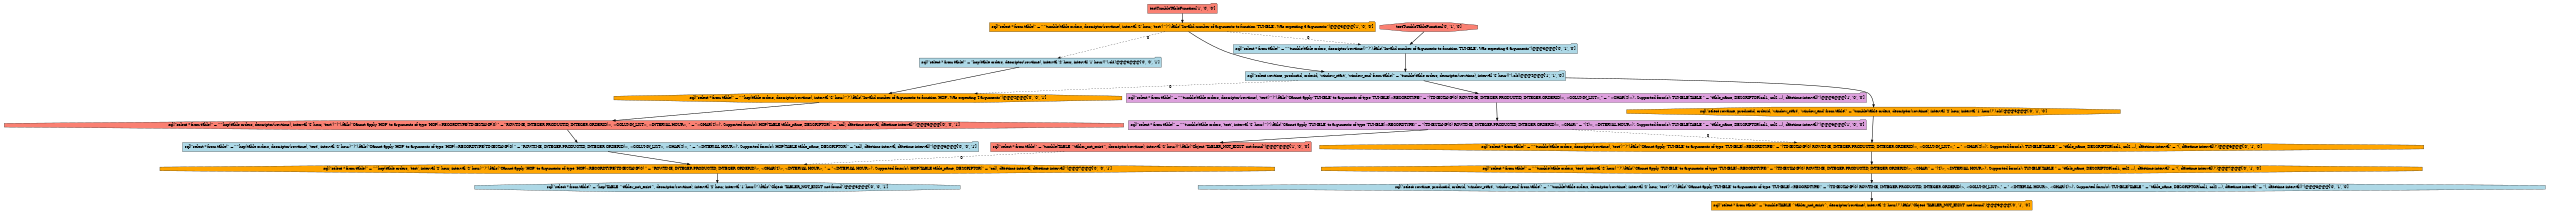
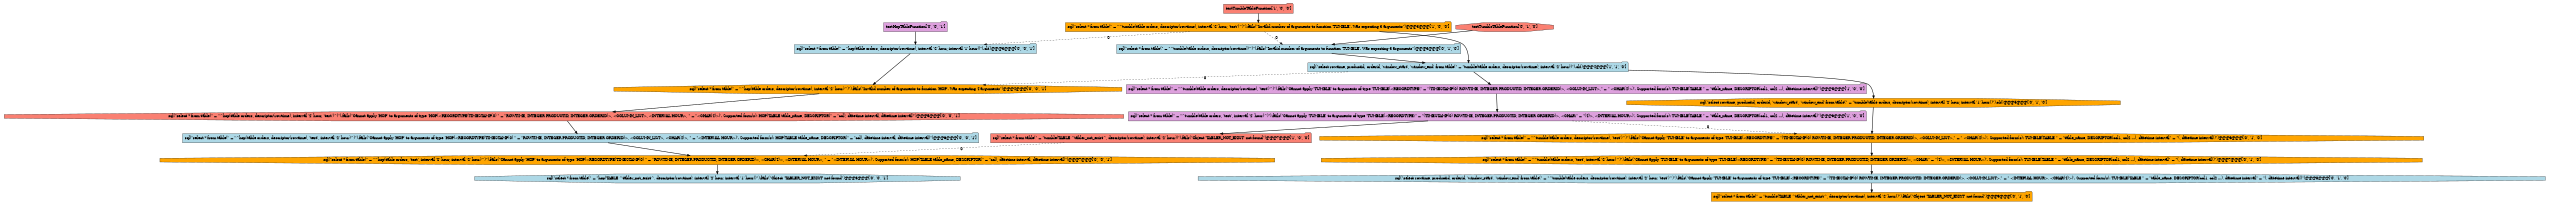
node "testHopTableFunction['0', '0', '1']": added
